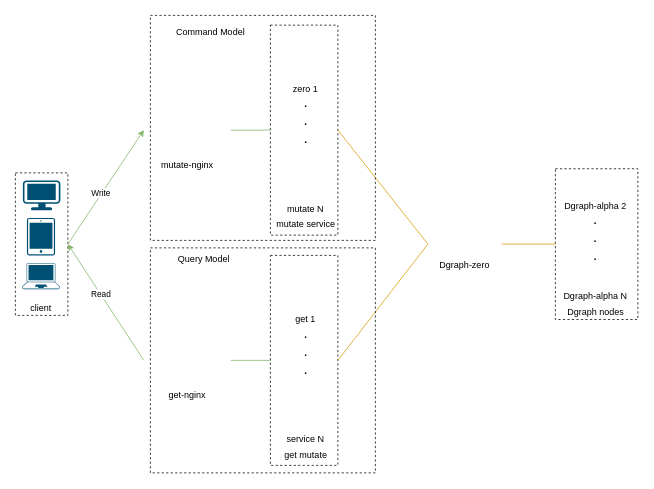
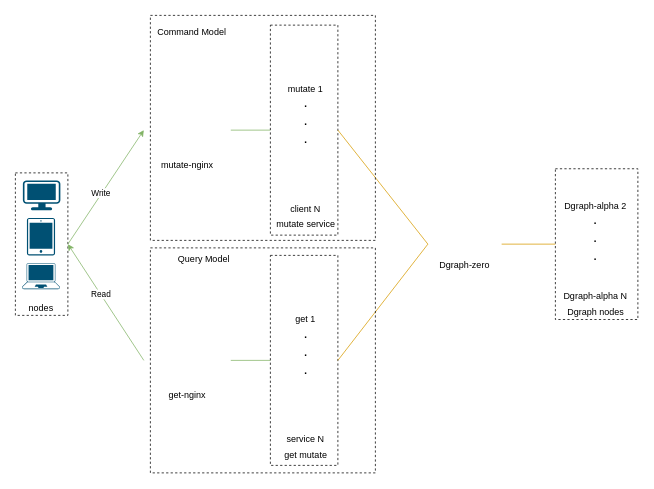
node "Command Model": moved (210, 33) -> (192, 33)
node "zero 1": label "zero 1" -> "mutate 1"
node "mutate N": label "mutate N" -> "client N"
node "client": label "client" -> "nodes"
